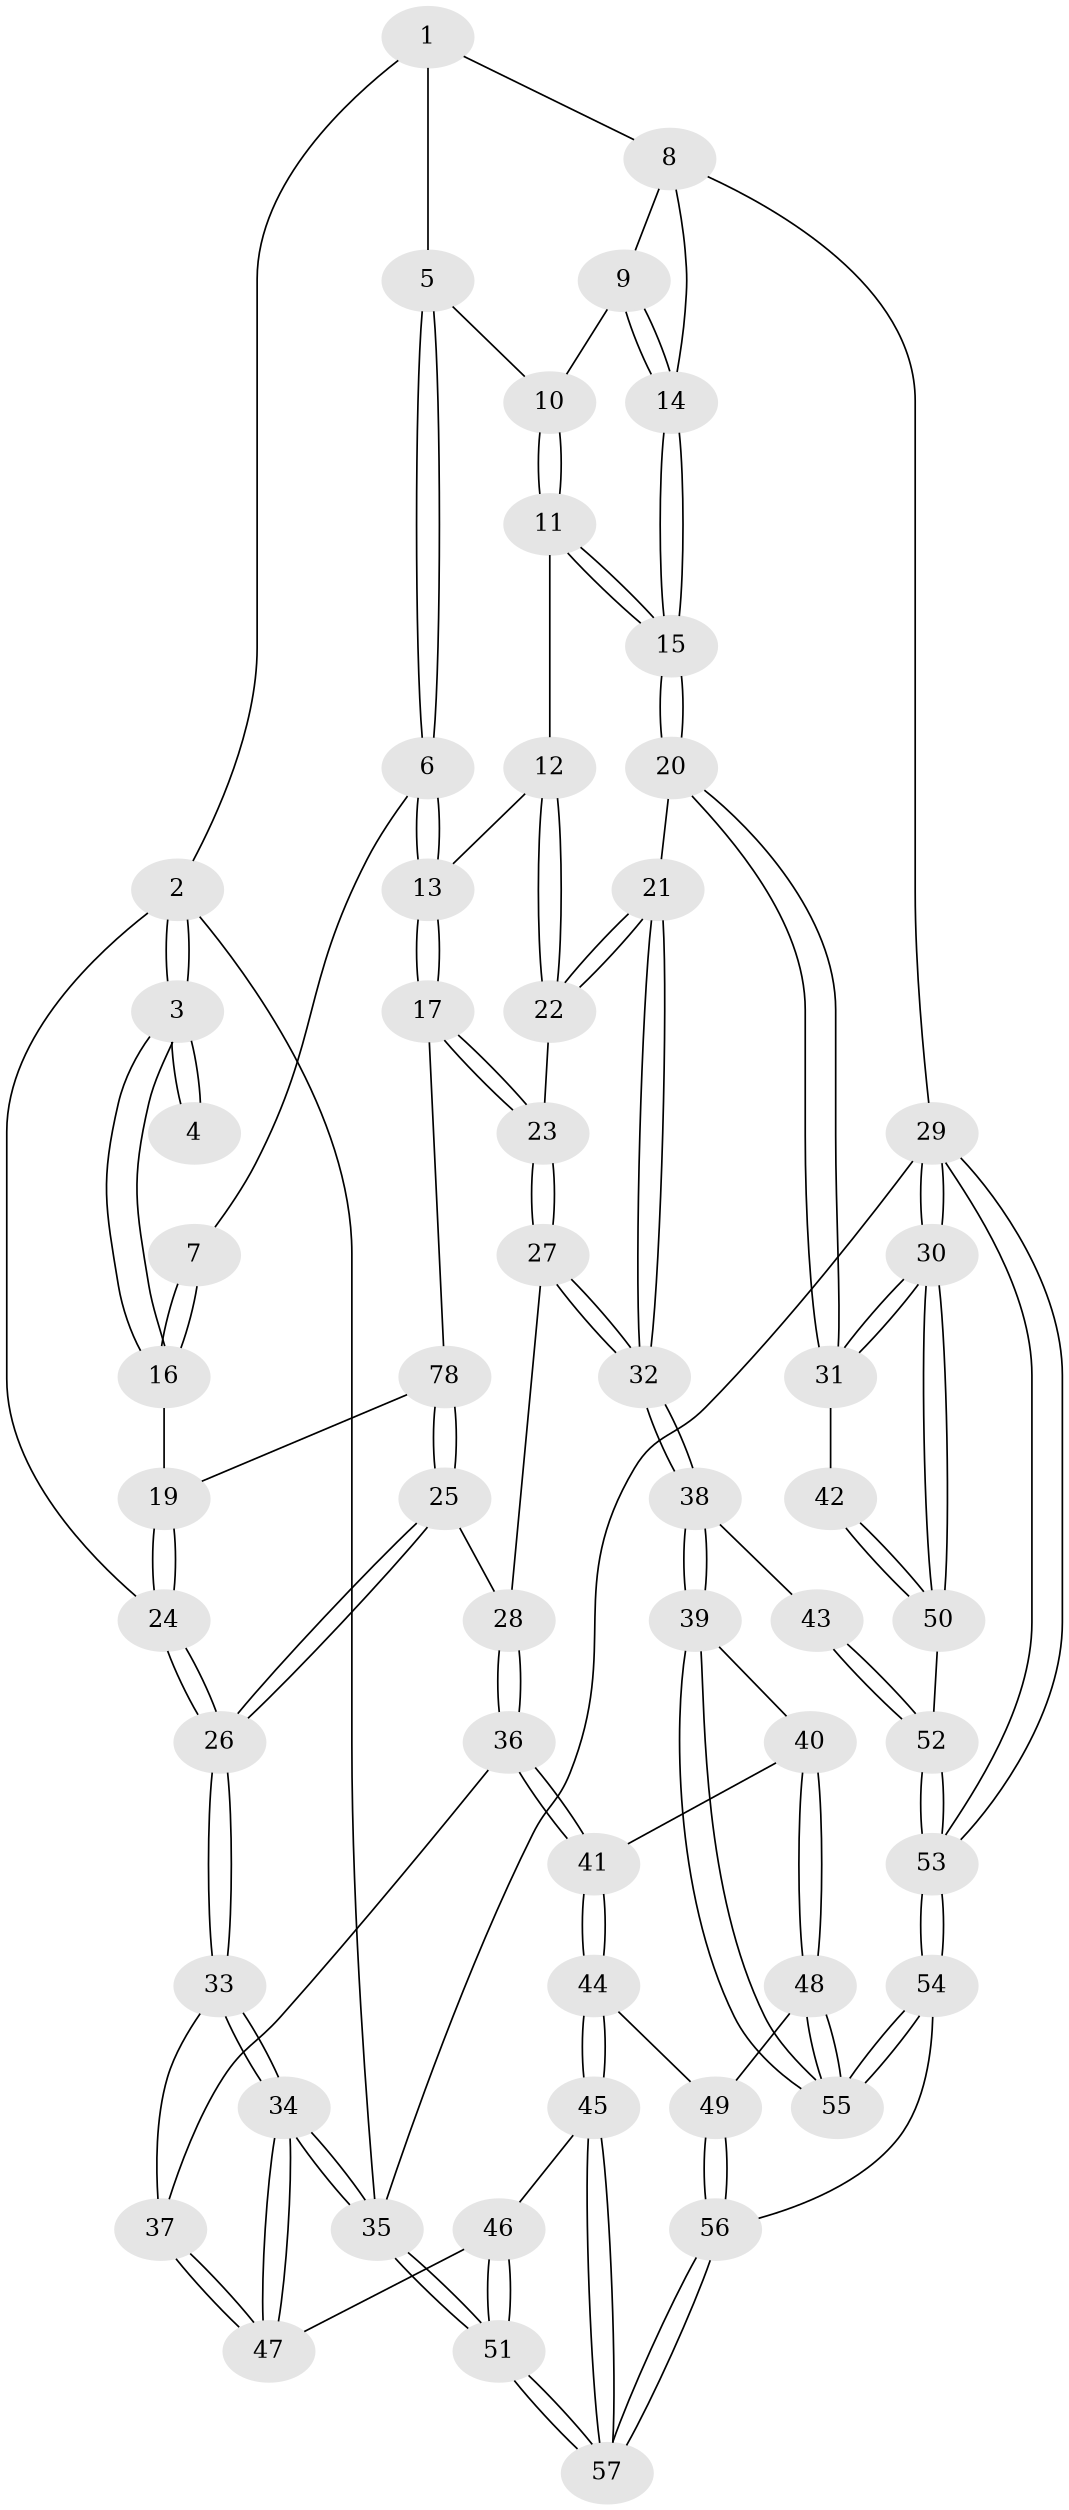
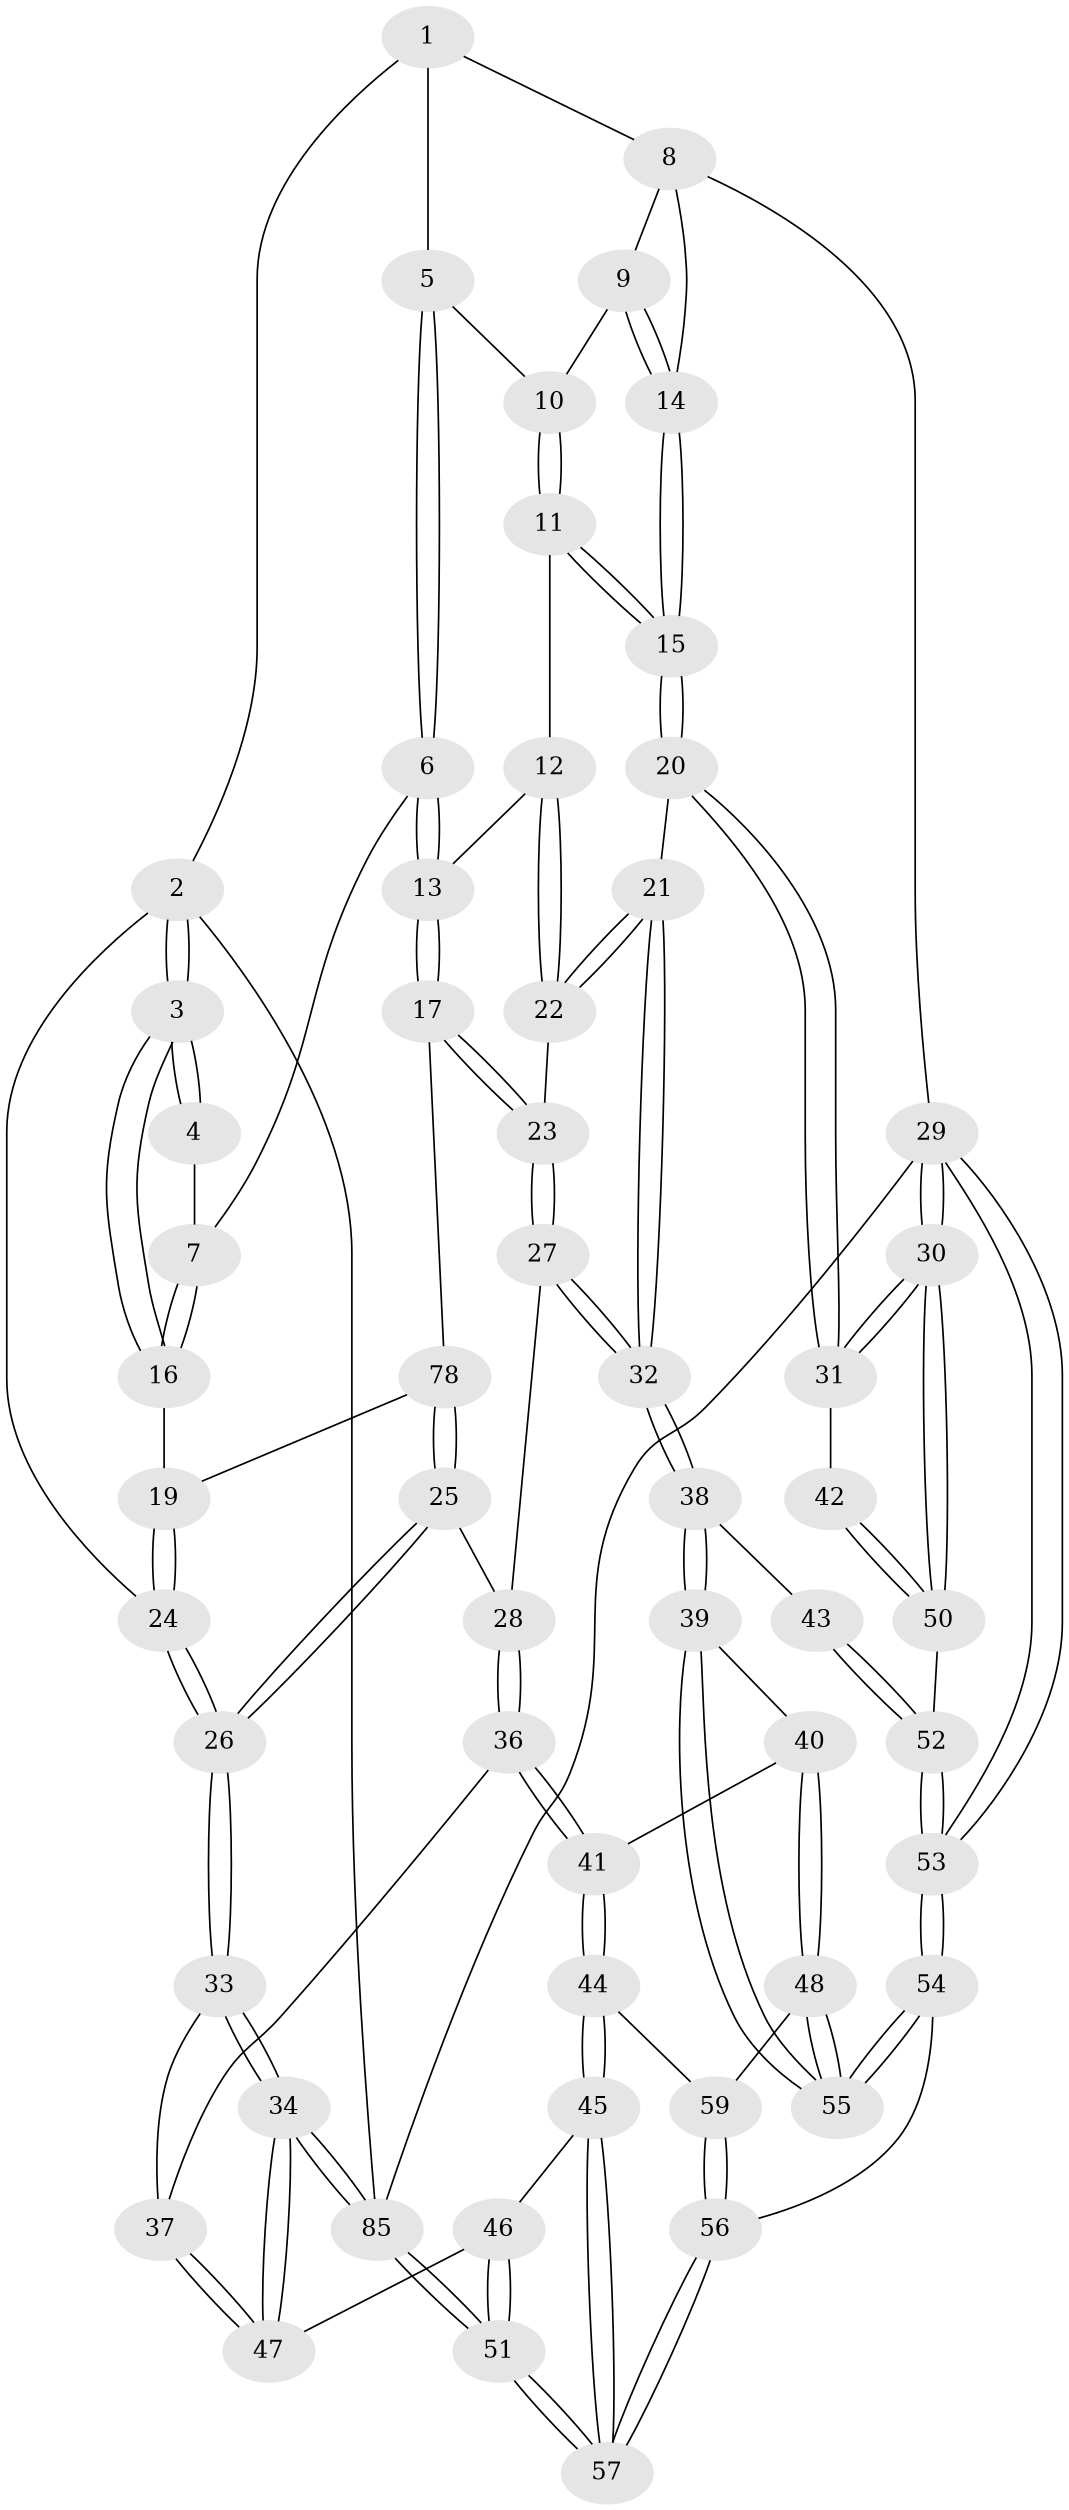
edge "4" -- "7": added
node "49": label "49" -> "59"
node "35": label "35" -> "85"
